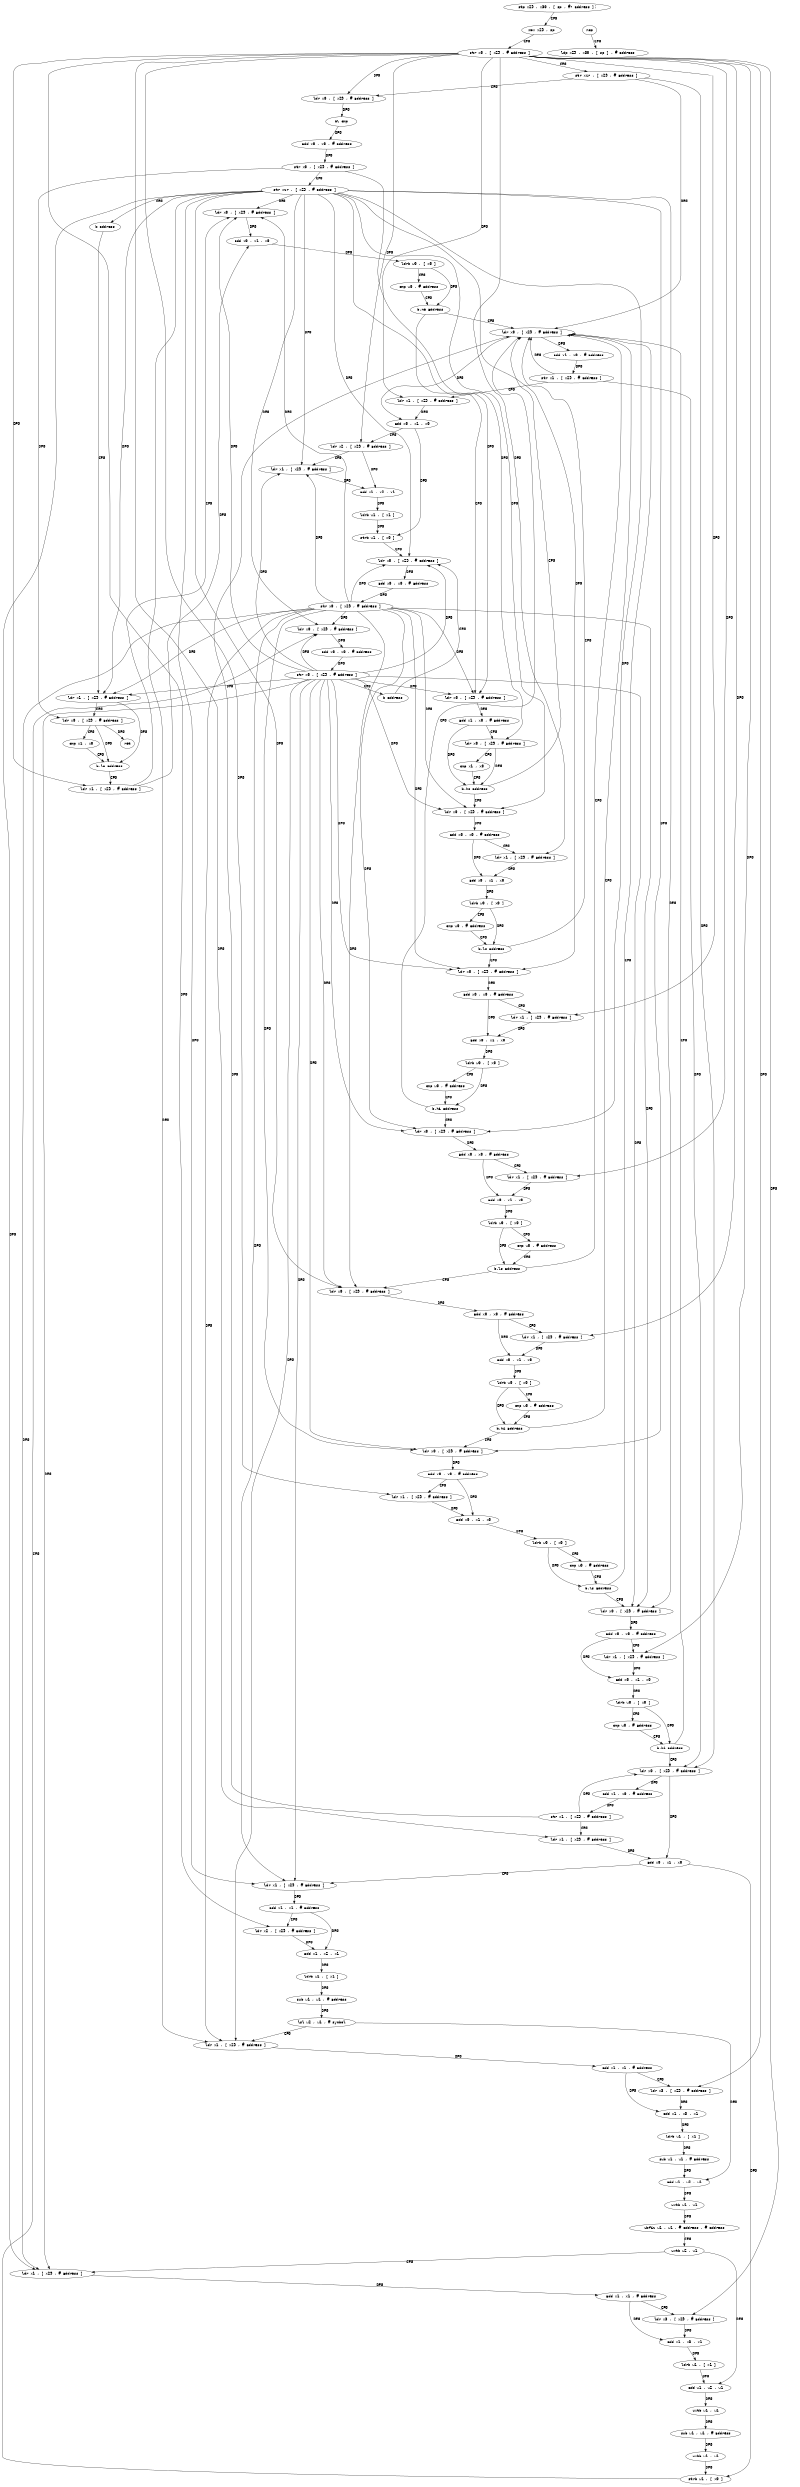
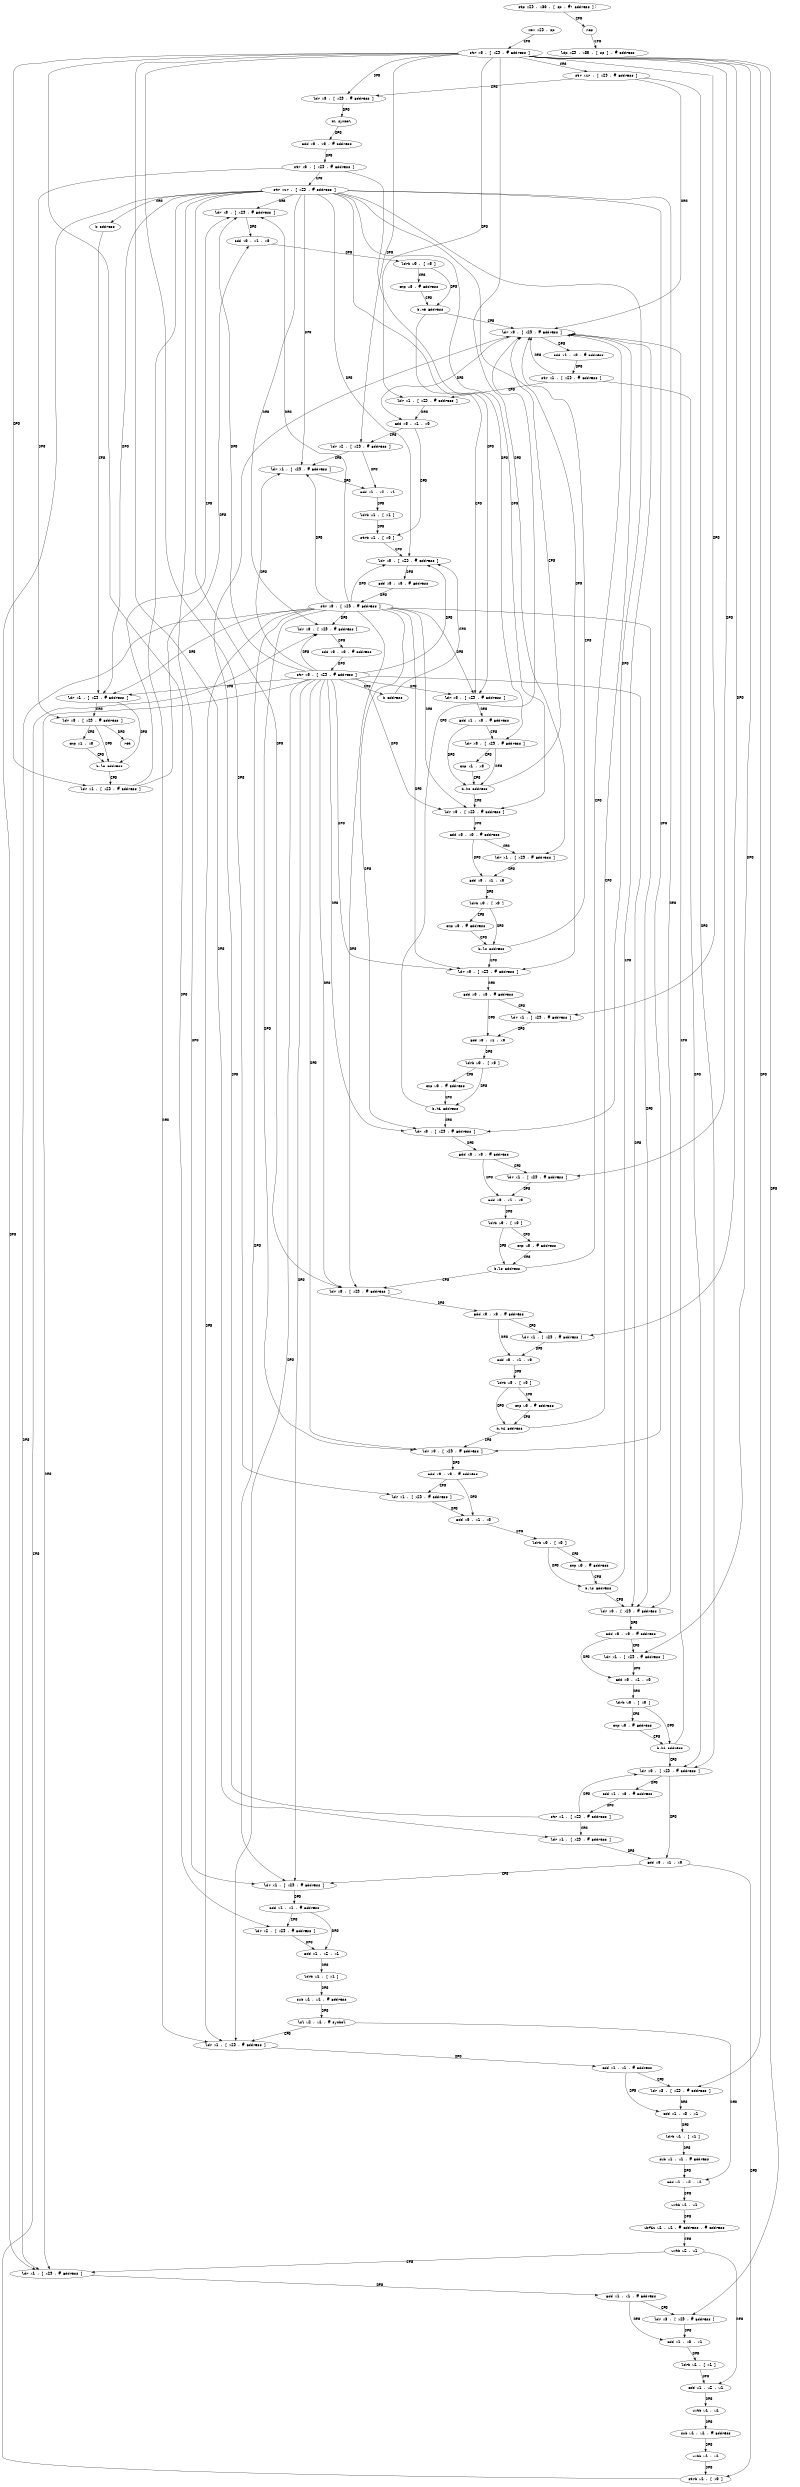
edge "stp x29 , x30 , [ sp , #- address ]!" -> "mov x29 , sp": now "stp x29 , x30 , [ sp , #- address ]!" -> "nop"
node "bl cmp": label "bl cmp" -> "bl symbol"
